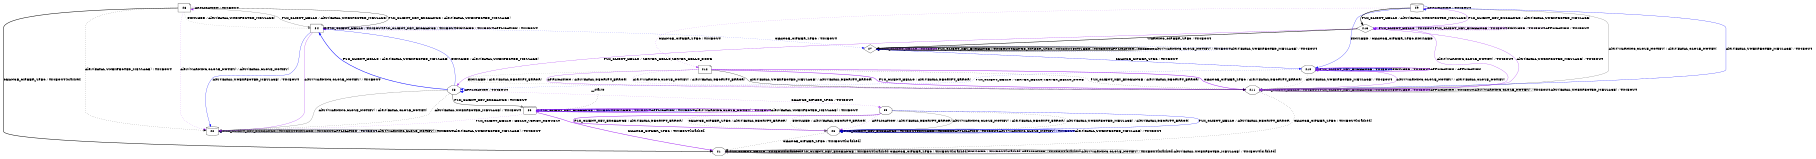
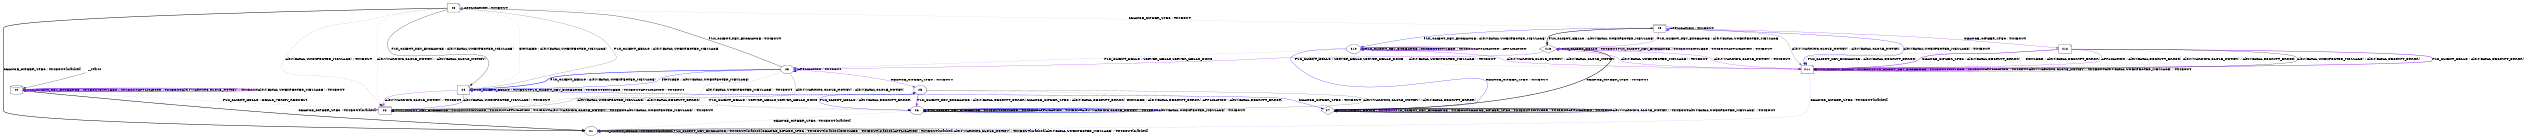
edge "s9" -> "s12": style dotted -> solid
edge "s8" -> "s9": added, label "CHANGE_CIPHER_SPEC / TIMEOUT"
edge "s4" -> "s7": style dotted -> solid
edge "s13" -> "s7": label "WARNING_CIPHER_SPEC / TIMEOUT" -> "CHANGE_CIPHER_SPEC / TIMEOUT"
edge "s9" -> "s10": label "FINISHED / CHANGE_CIPHER_SPEC,FINISHED" -> "PSK_CLIENT_KEY_EXCHANGE / Alert(FATAL,UNEXPECTED_MESSAGE)"
edge "s7" -> "s10": reversed
node "s11": shape octagon -> note
edge "s3" -> "s5": style dotted -> solid
edge "s6" -> "s5": added, label "PSK_CLIENT_HELLO / SERVER_HELLO,SERVER_HELLO_DONE"
edge "s3" -> "s0": now "s3" -> "s8"
edge "__start0" -> "s0": style dotted -> solid
edge "s0" -> "s1": color purple -> black
edge "s6" -> "s1": color black -> purple
edge "s11" -> "s1": color black -> blue
